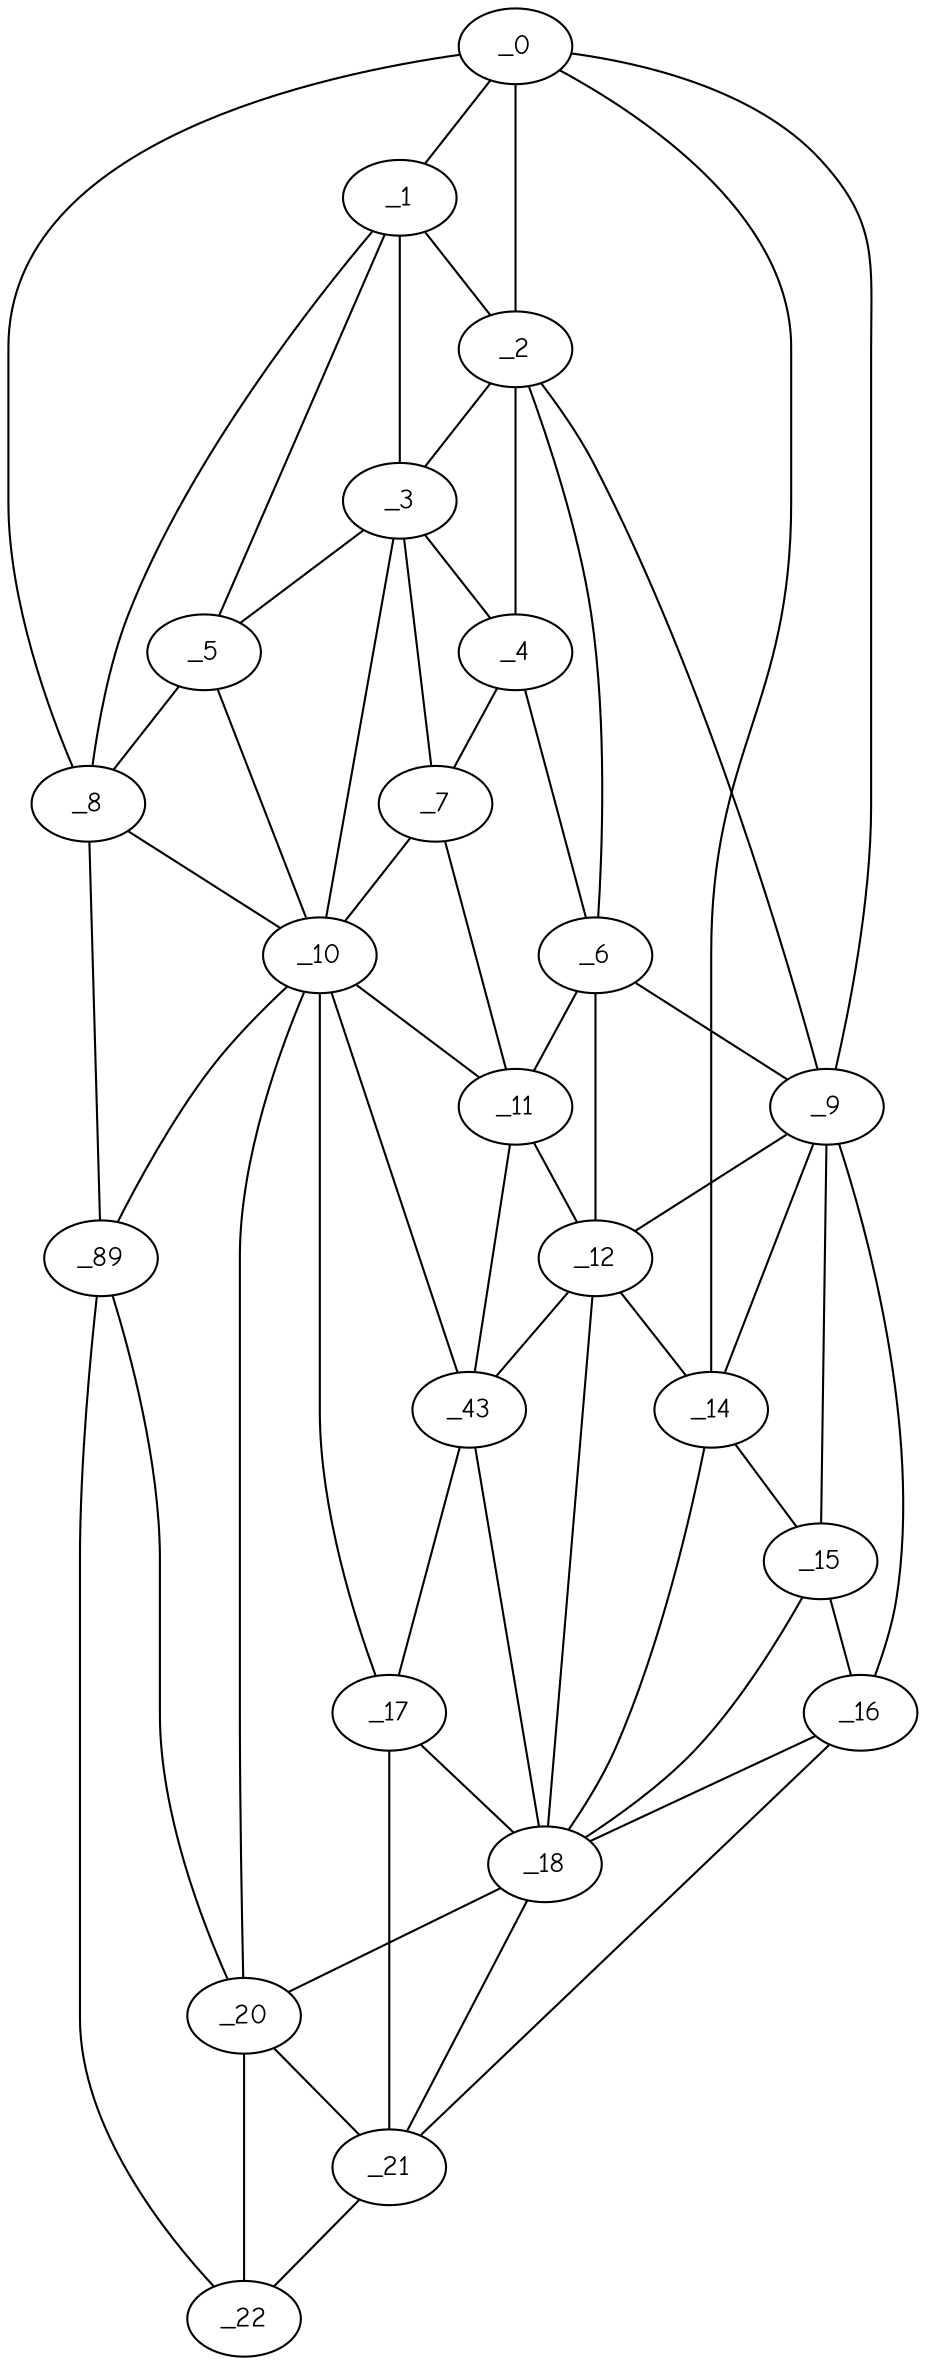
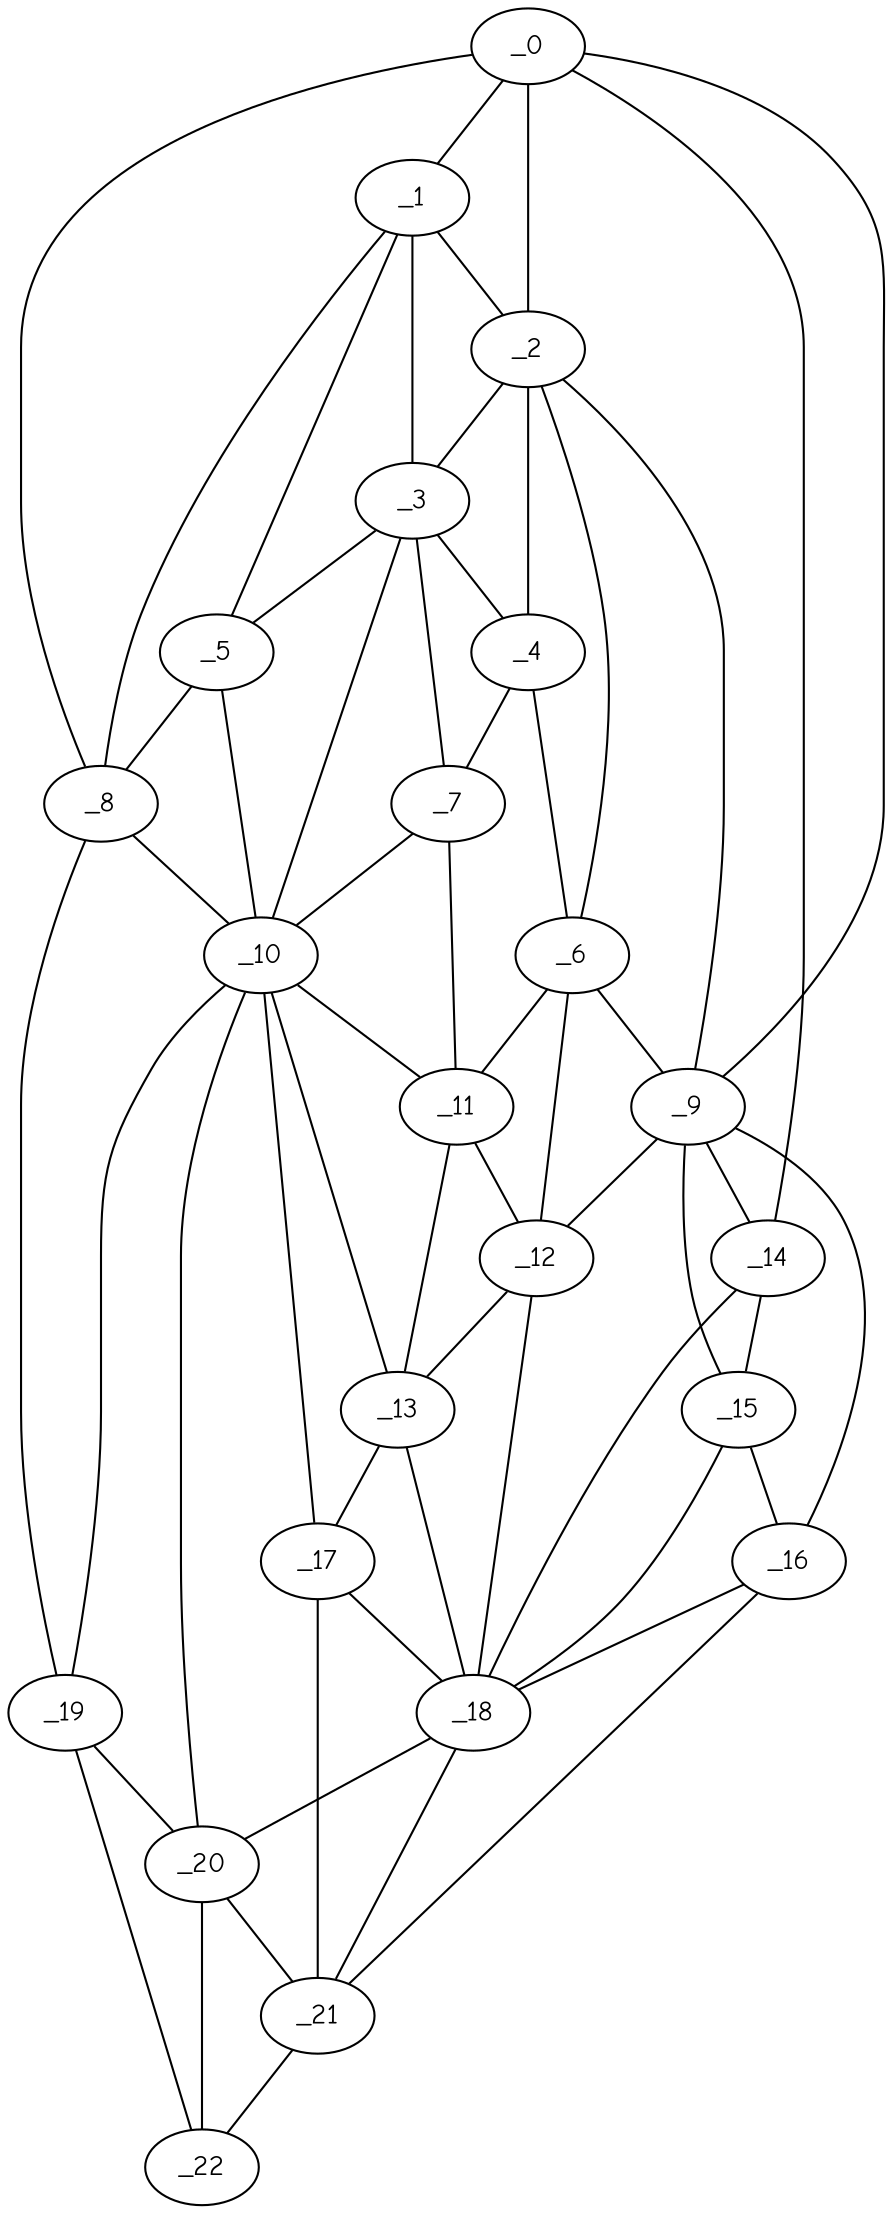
node "_89": label "_89" -> "_19"
edge "_12" -- "_14": removed
node "_43": label "_43" -> "_13"
